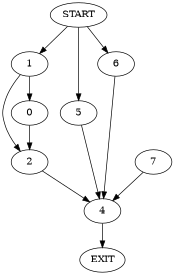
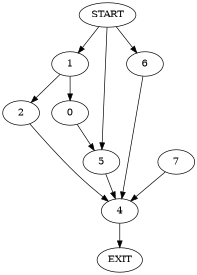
edge "0" -> "2": now "0" -> "5"
